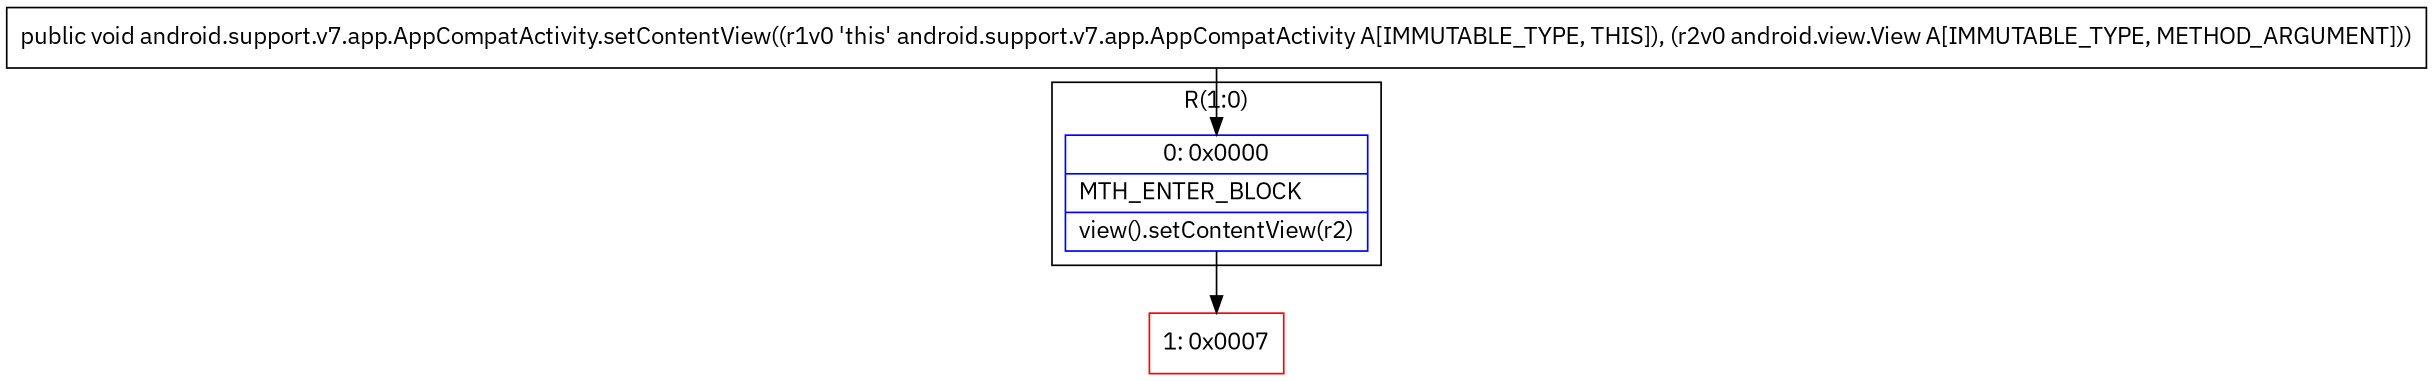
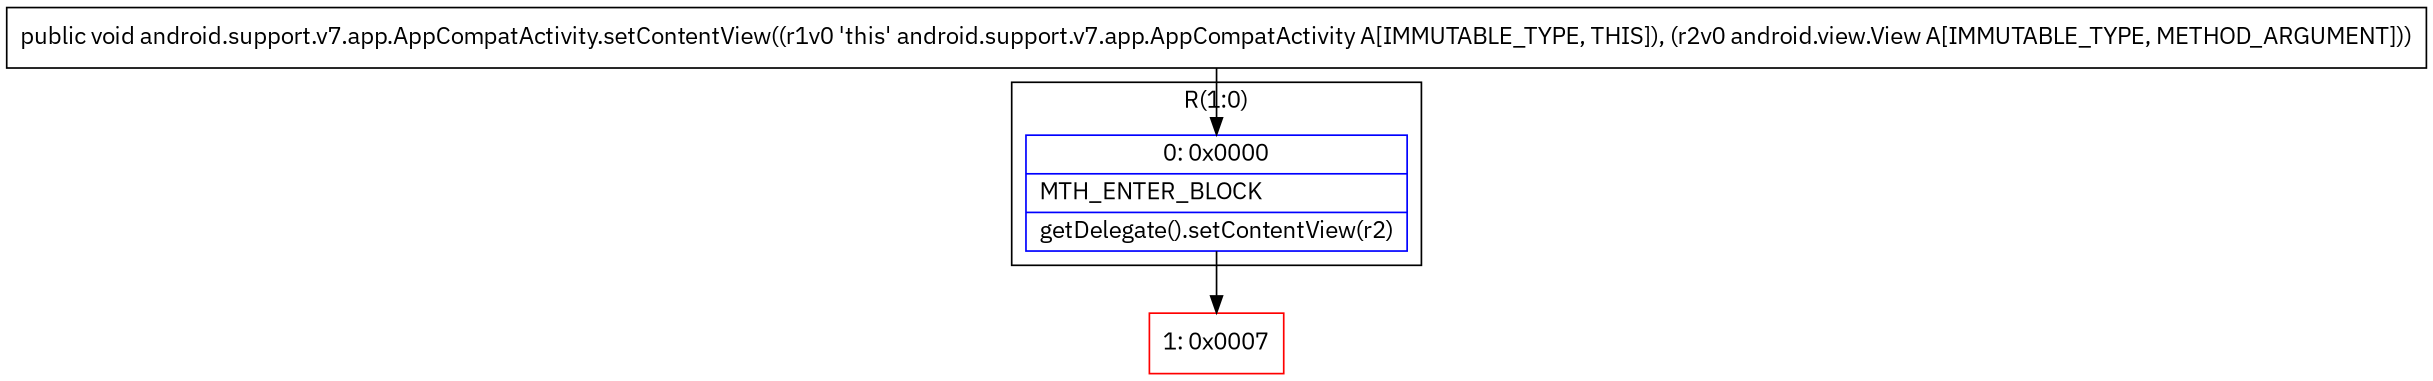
node "0: 0x0000": text "view().setContentView(r2)" -> "getDelegate().setContentView(r2)"
